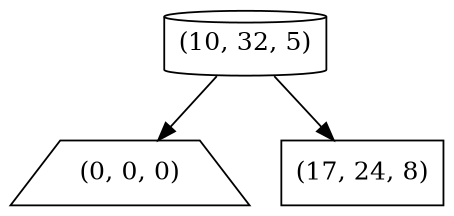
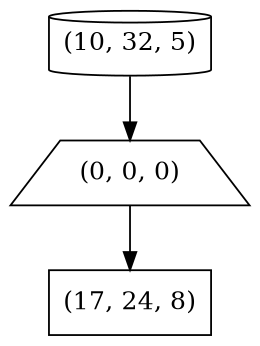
edge "(10, 32, 5)" -> "(17, 24, 8)": now "(0, 0, 0)" -> "(17, 24, 8)"
